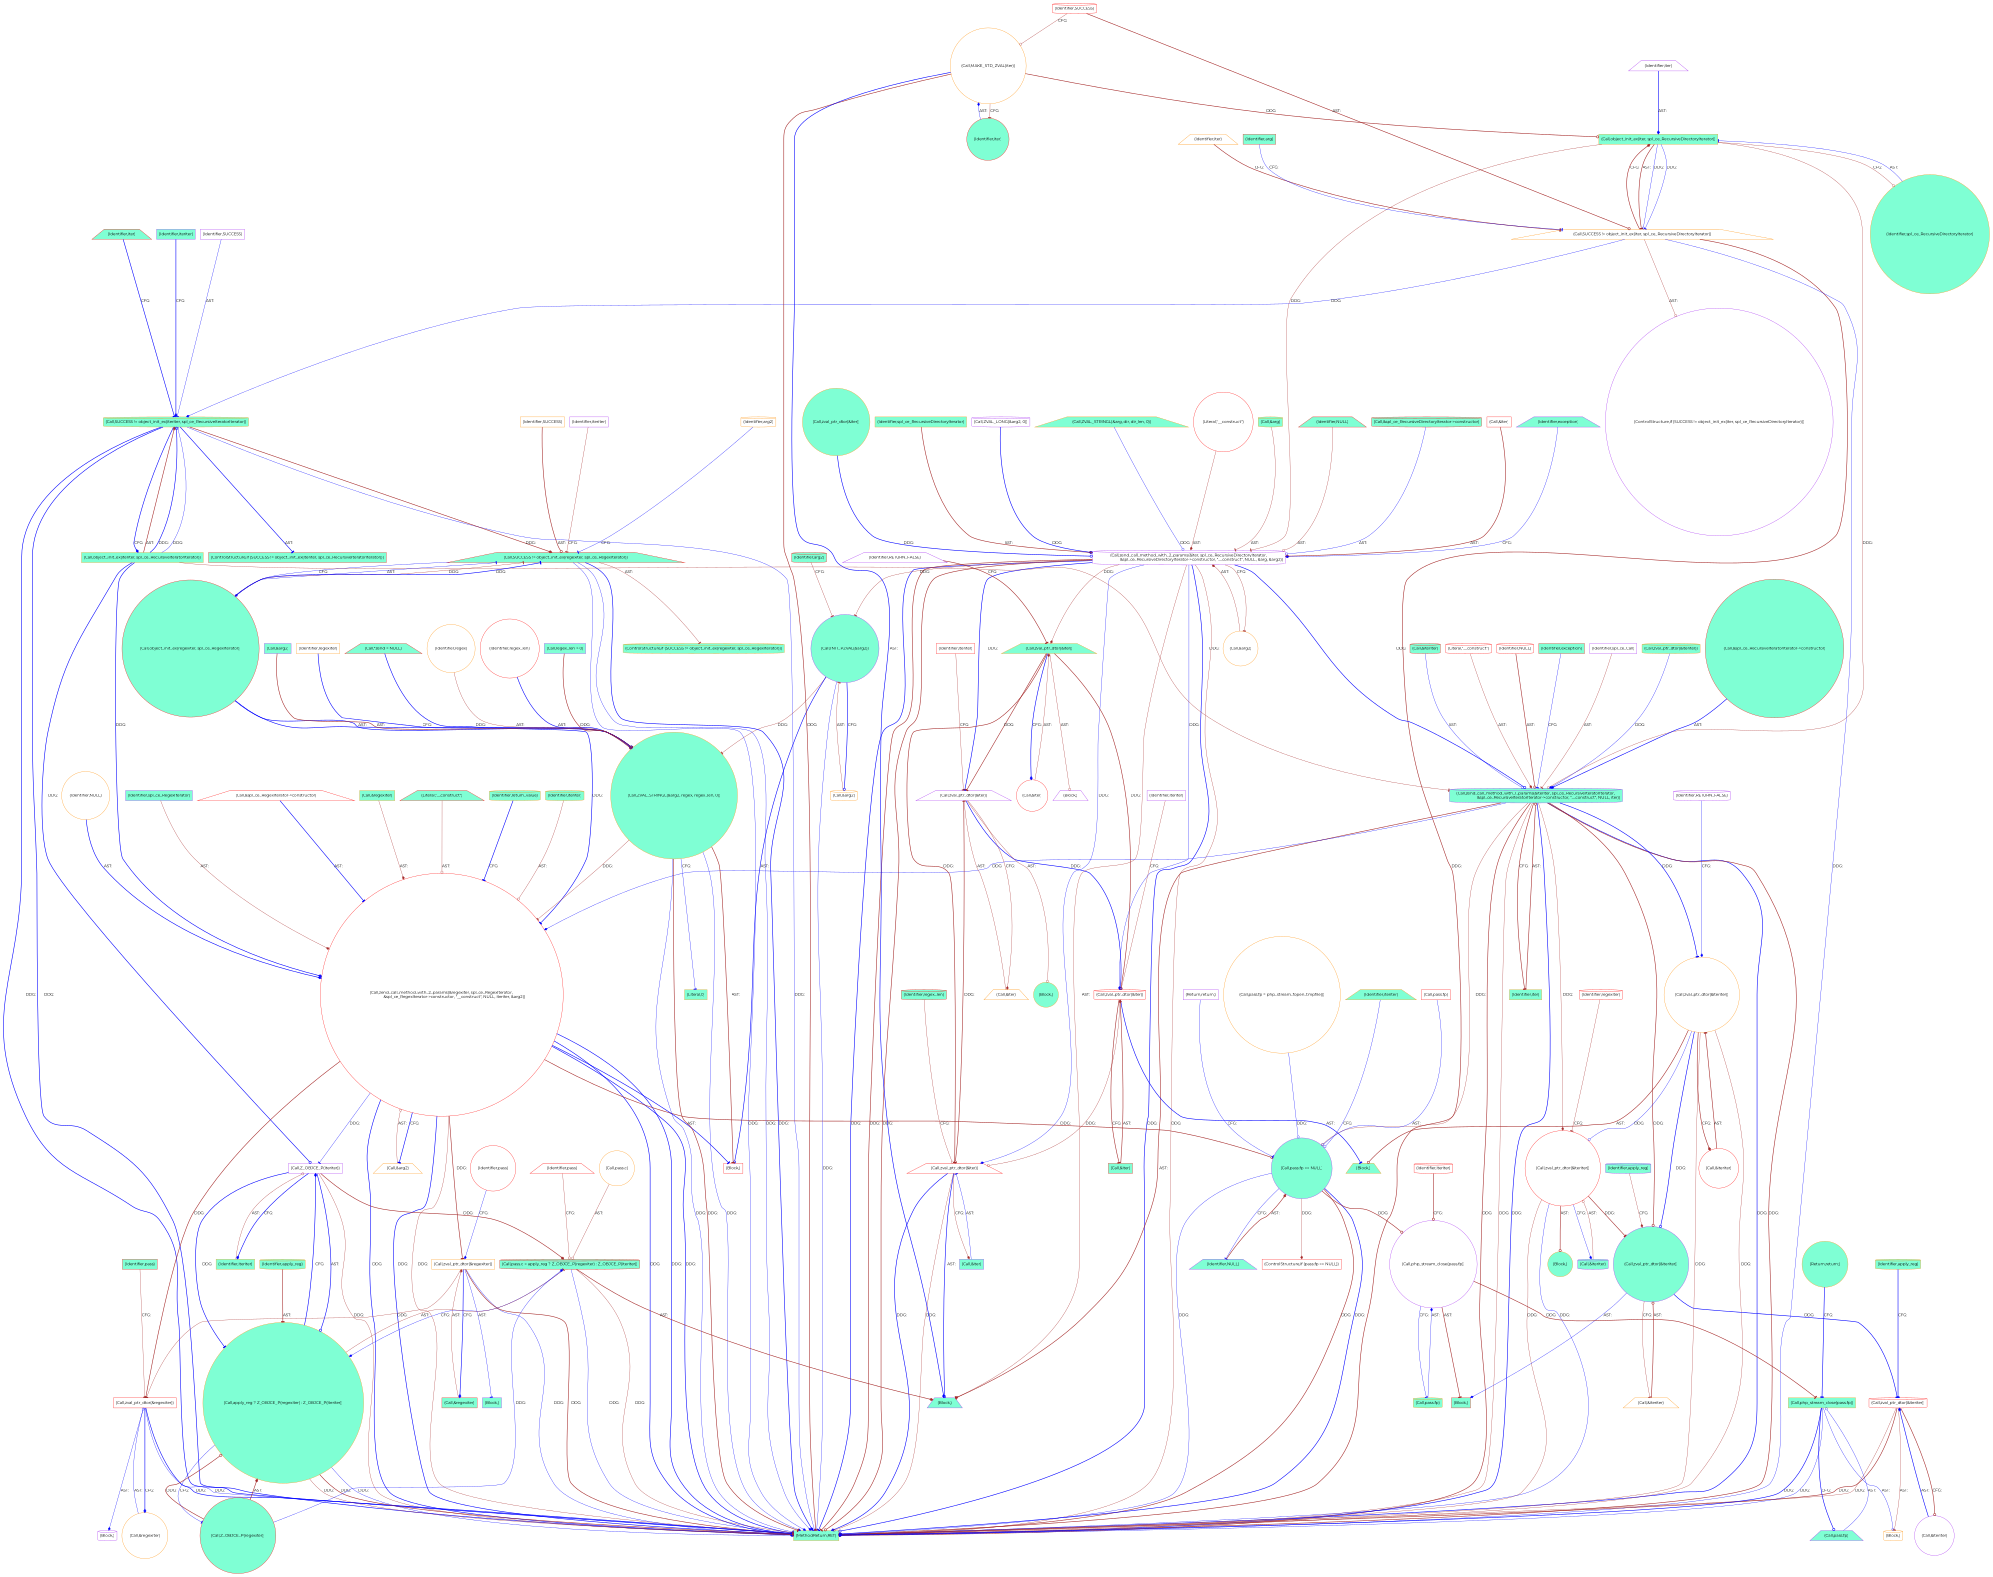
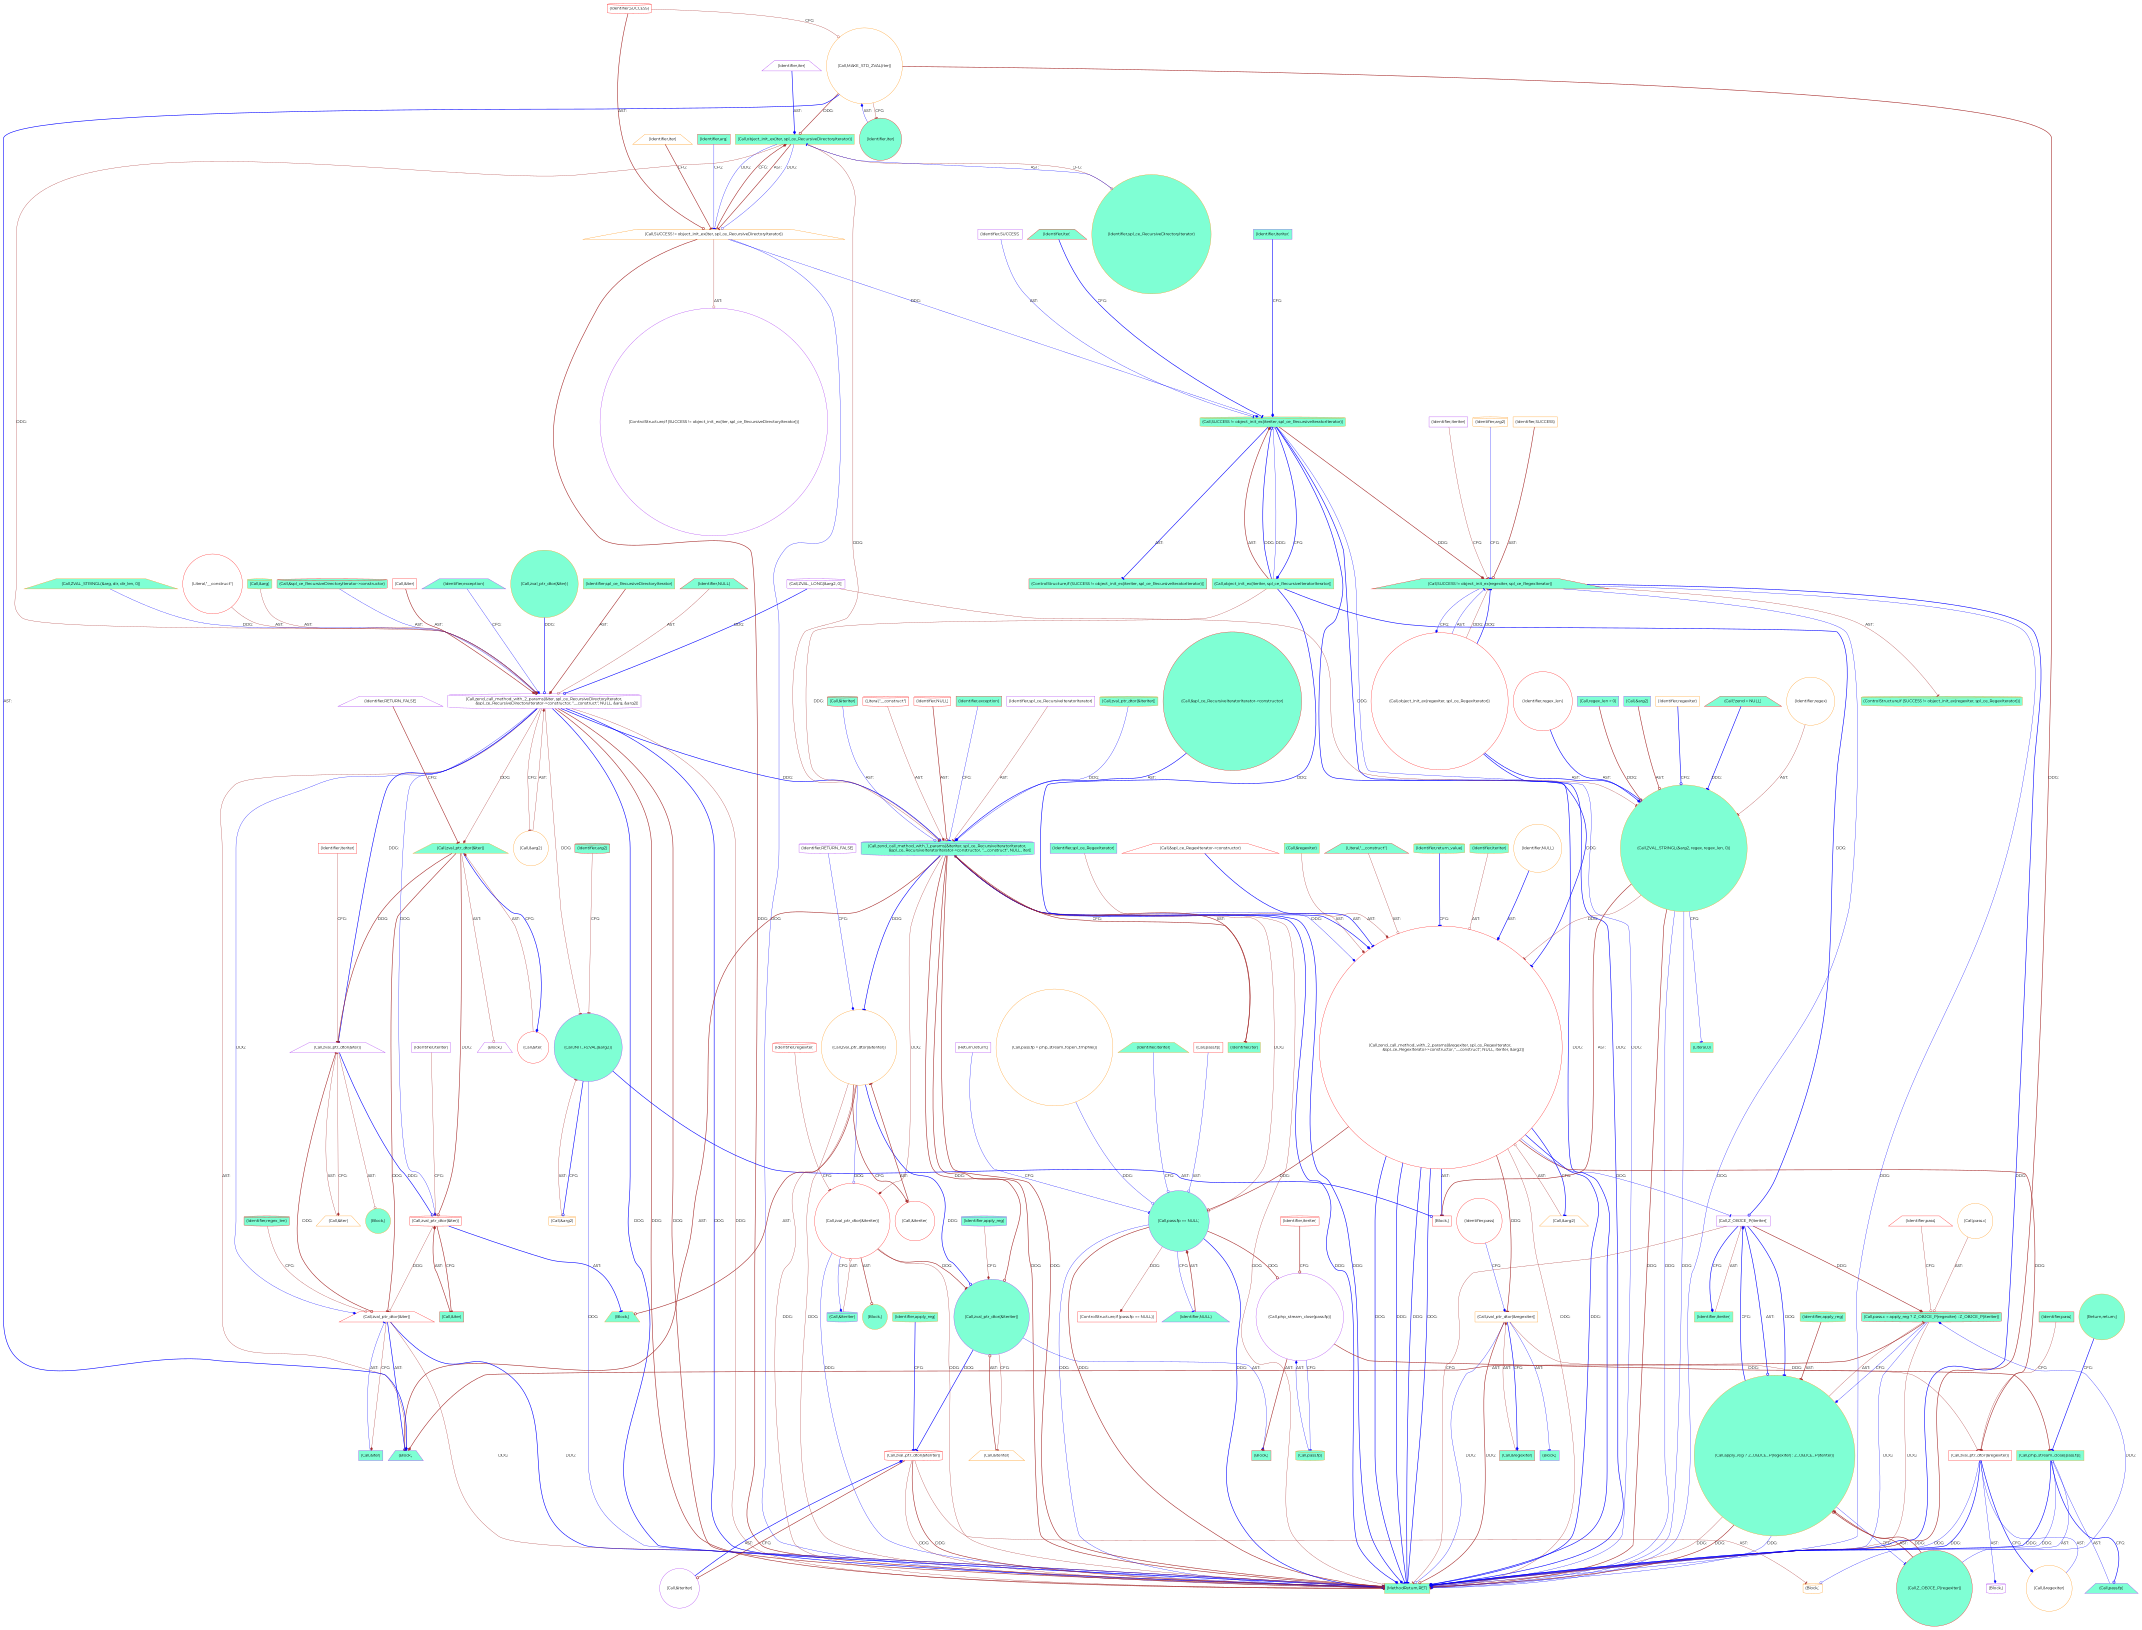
node "(Call,object_init_ex(regexiter, spl_ce_RegexIterator))": fillcolor aquamarine -> white
node "(Identifier,spl_ce_Call)": label "(Identifier,spl_ce_Call)" -> "(Identifier,spl_ce_RecursiveIteratorIterator)"
edge "(Call,INIT_PZVAL(&arg2))" -> "(Call,ZVAL_STRINGL(&arg2, regex, regex_len, 0))": now "(Call,ZVAL_LONG(&arg2, 0))" -> "(Call,ZVAL_STRINGL(&arg2, regex, regex_len, 0))"
edge "(Call,Z_OBJCE_P(iteriter))" -> "(MethodReturn,RET)": label "DDG: " -> "CFG: "
